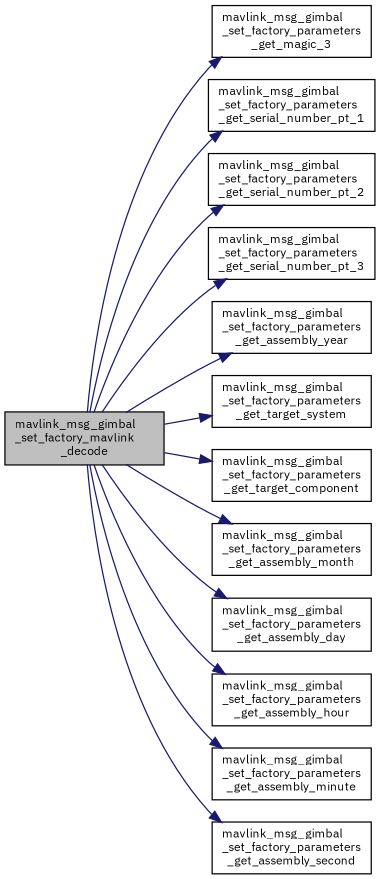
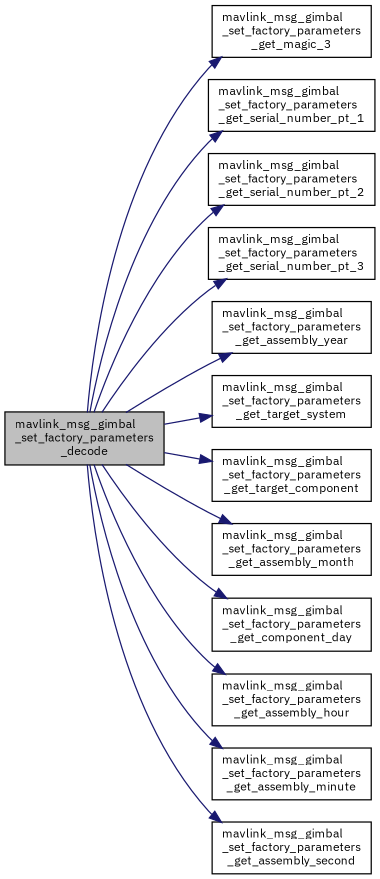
node "mavlink_msg_gimbal _set_factory_mavlink _decode": label "mavlink_msg_gimbal _set_factory_mavlink _decode" -> "mavlink_msg_gimbal _set_factory_parameters _decode"
node "mavlink_msg_gimbal _set_factory_parameters _get_assembly_day": label "mavlink_msg_gimbal _set_factory_parameters _get_assembly_day" -> "mavlink_msg_gimbal _set_factory_parameters _get_component_day"
